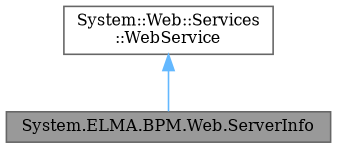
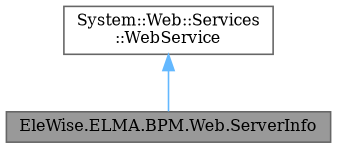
node "System.ELMA.BPM.Web.ServerInfo": label "System.ELMA.BPM.Web.ServerInfo" -> "EleWise.ELMA.BPM.Web.ServerInfo"
